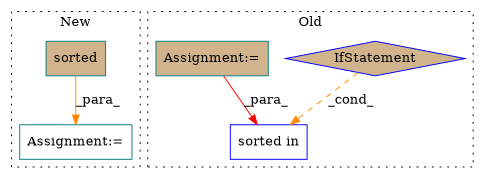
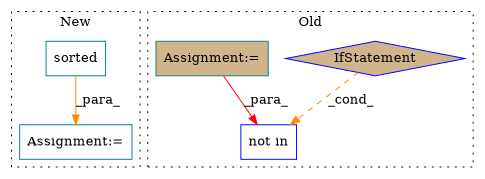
node "sorted": fillcolor tan -> white
node "sorted in": label "sorted in" -> "not in"
